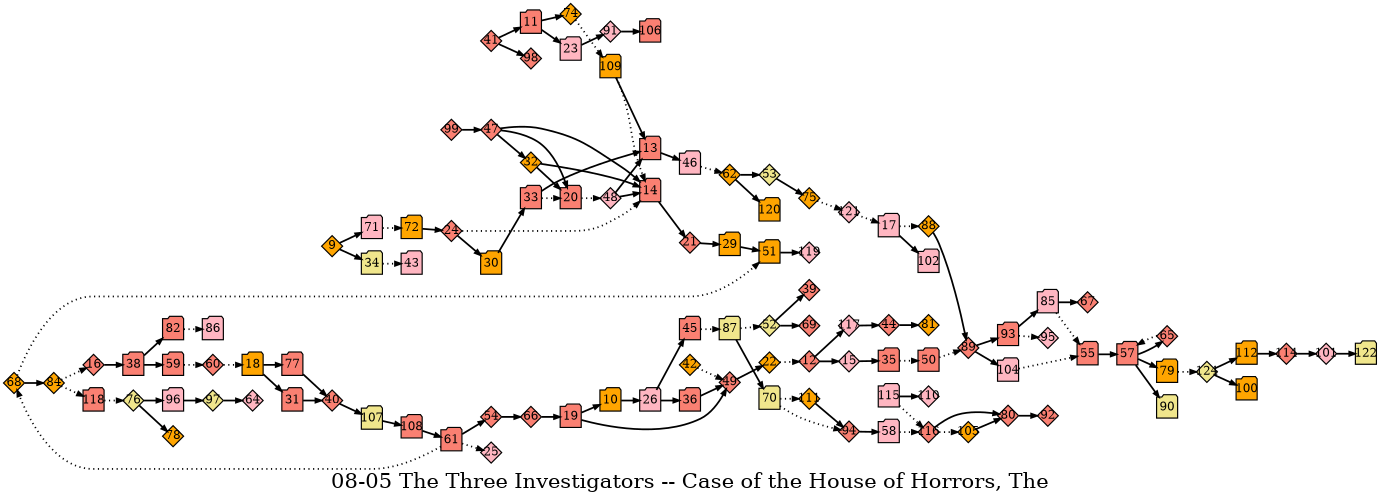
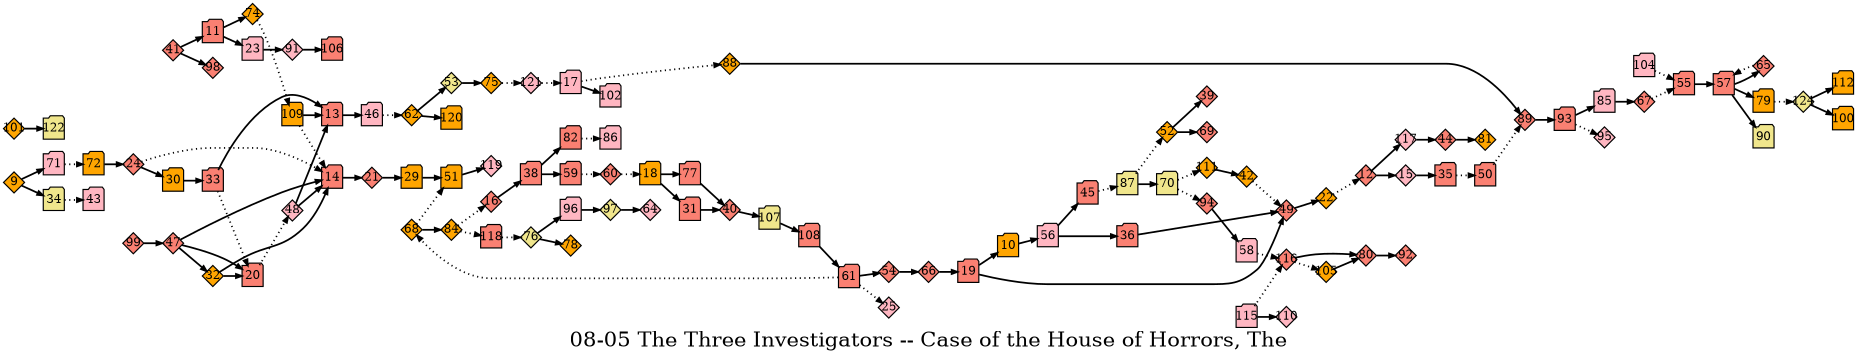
node "52": fillcolor khaki -> orange
edge "85" -> "55": now "67" -> "55"
node "114": removed
node "101": fillcolor lightpink -> orange
edge "89" -> "104": removed
node "26": label "26" -> "56"
edge "111" -> "94": now "111" -> "42"
